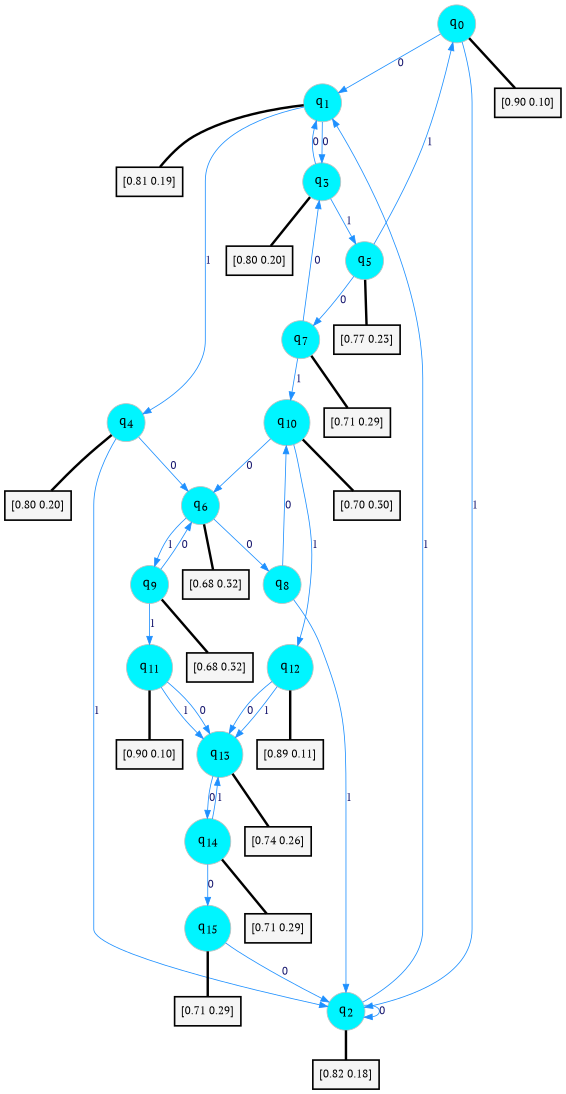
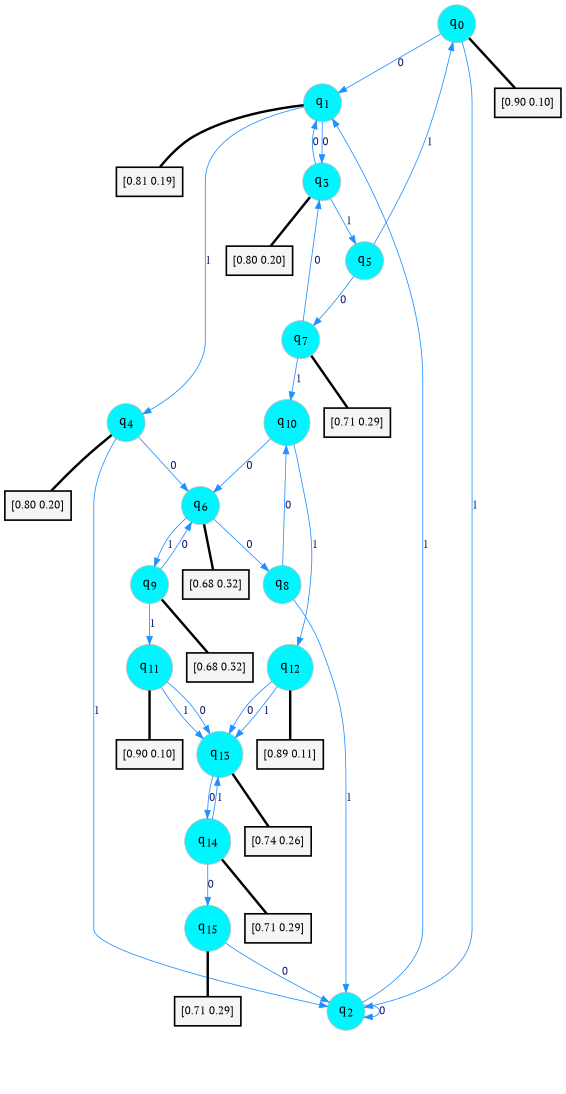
node "[0.77 0.23]": removed
node "[0.70 0.30]": removed
node "[0.82 0.18]": removed
